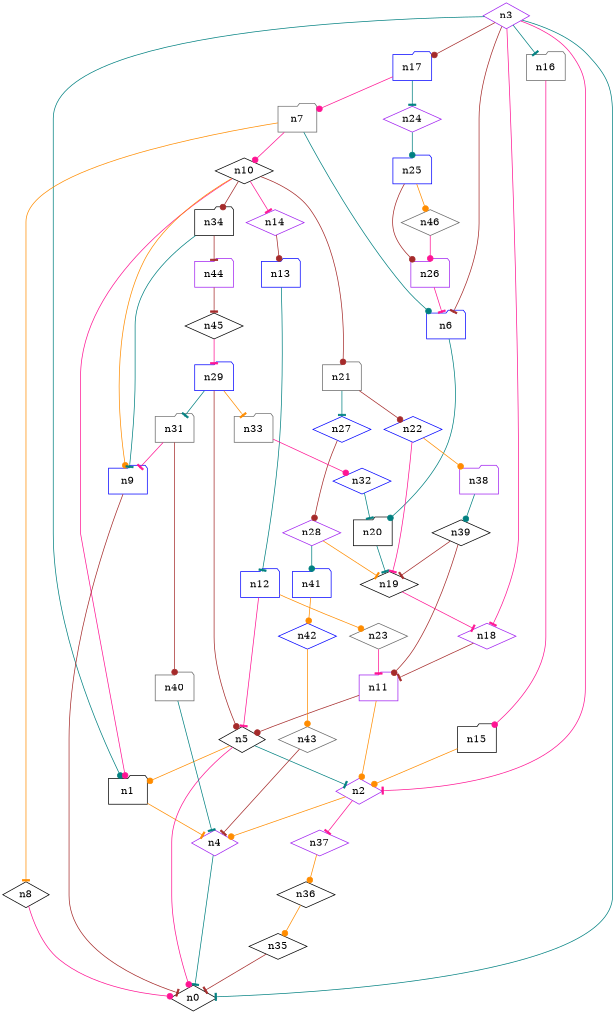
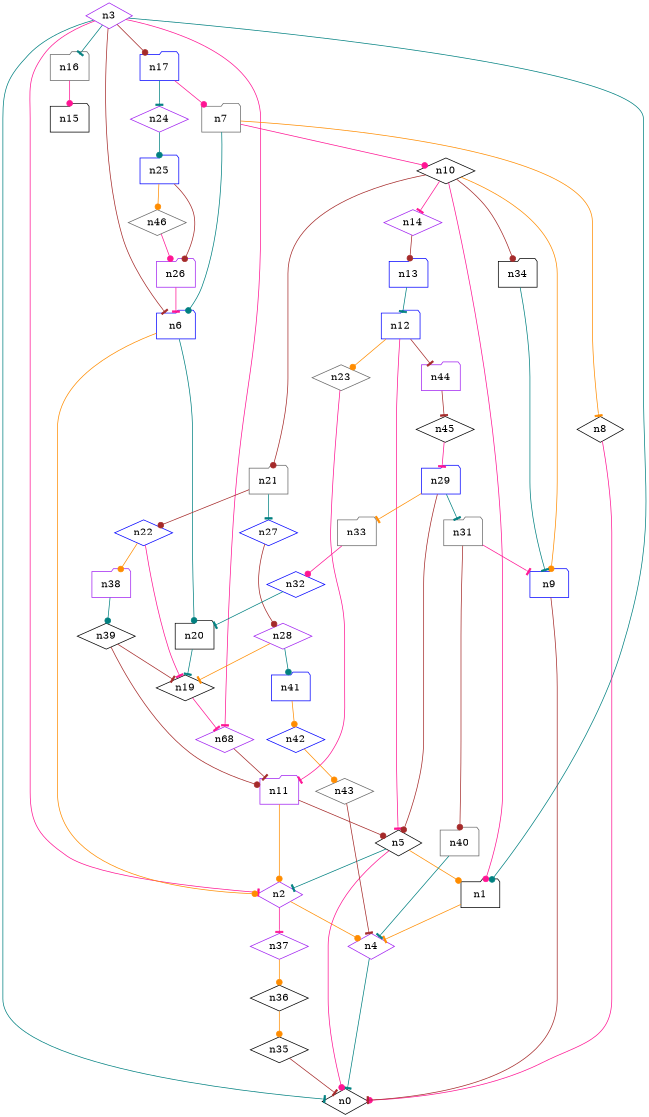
edge "n34" -> "n44": now "n12" -> "n44"
node "n18": label "n18" -> "n68"
edge "n15" -> "n2": now "n6" -> "n2"
